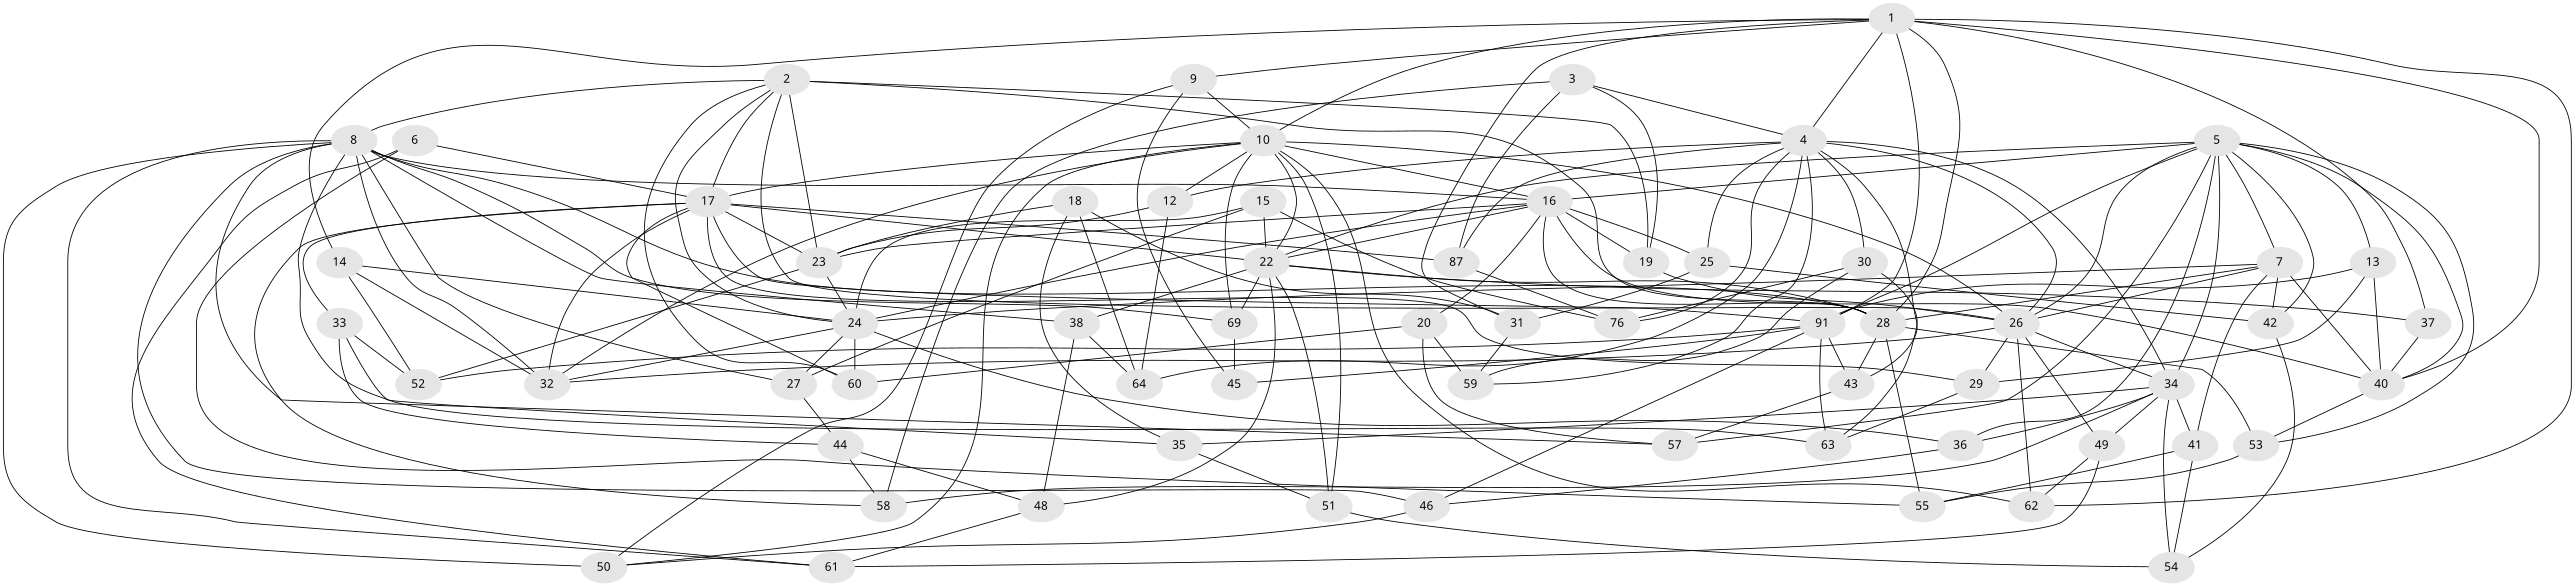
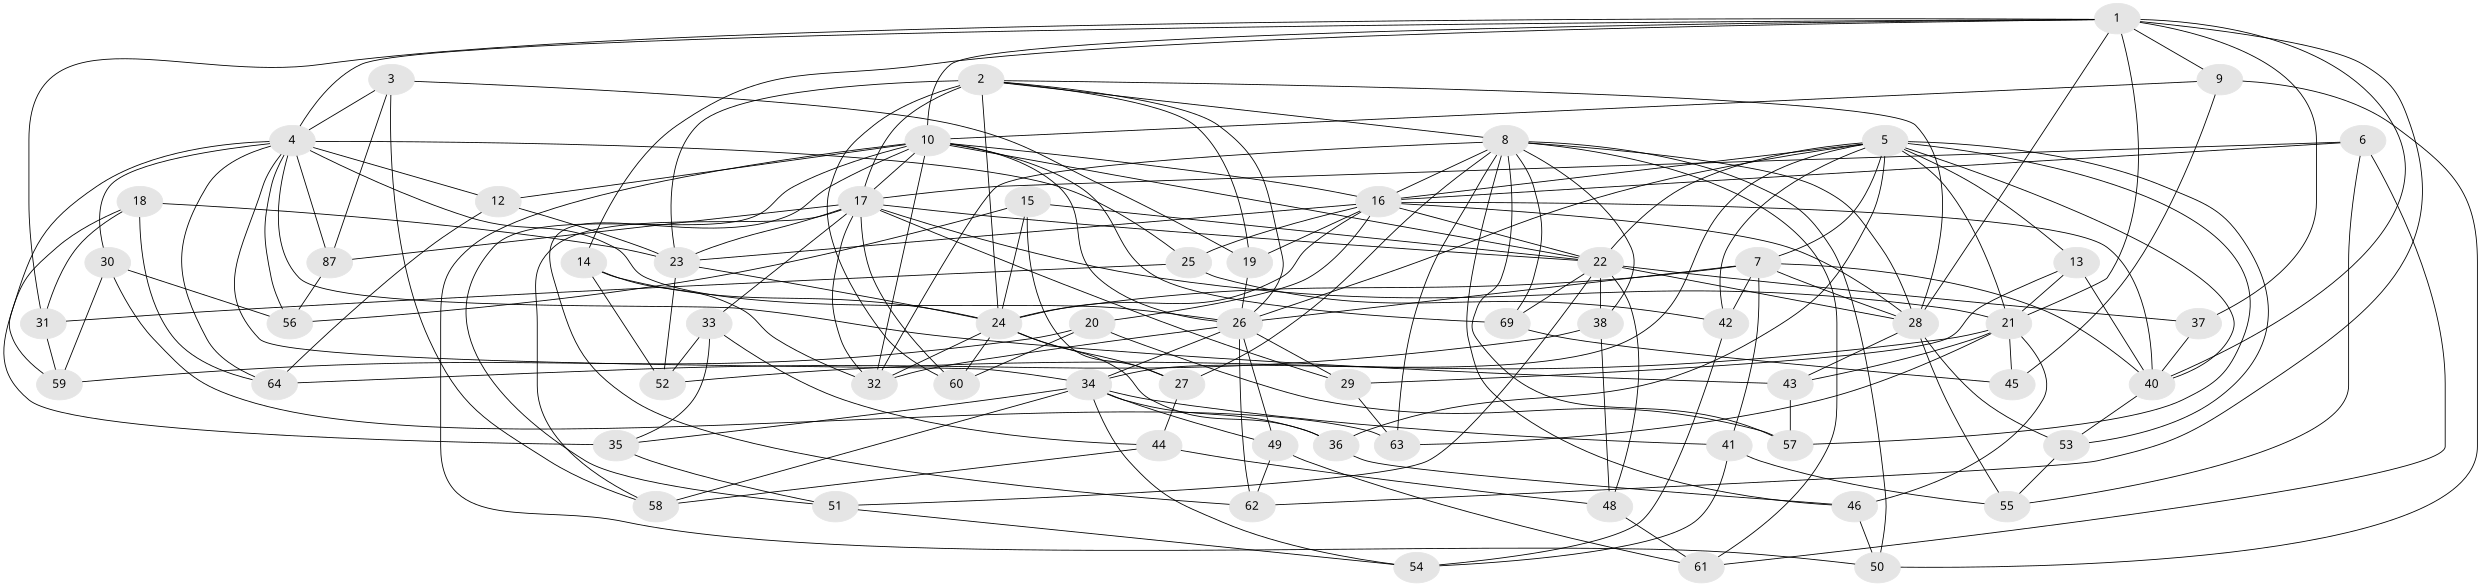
edge "6" -- "16": added
node "76": label "76" -> "56"
node "91": label "91" -> "21"
